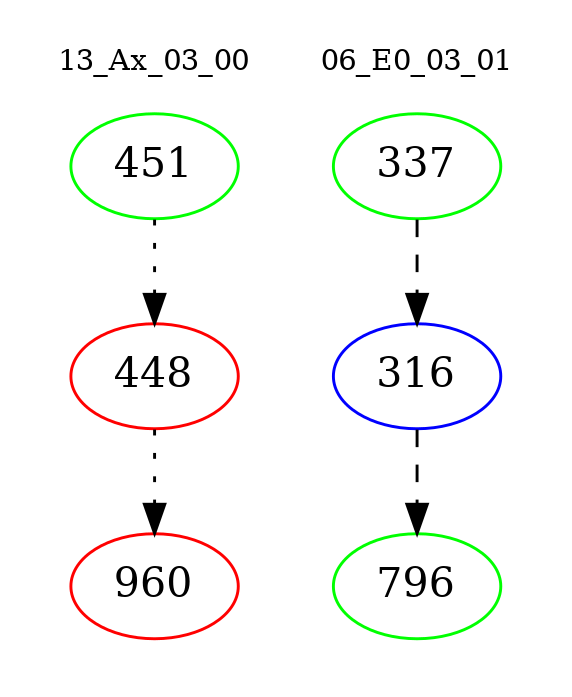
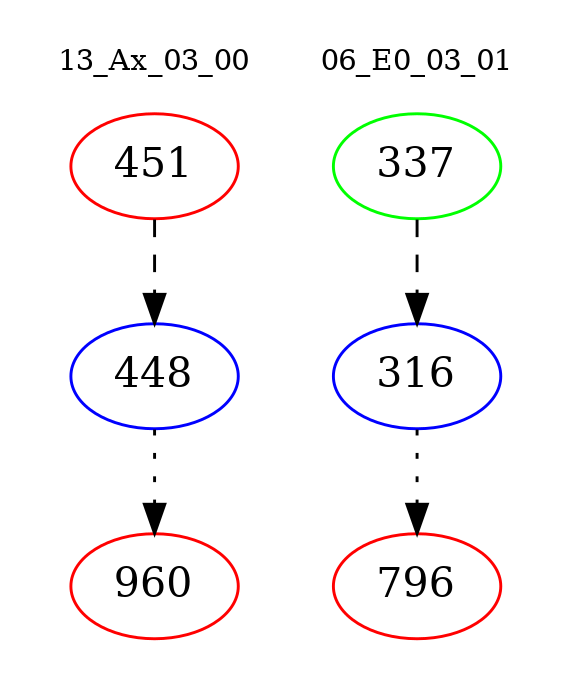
node "451": color green -> red
edge "451" -> "448": style dotted -> dashed
node "448": color red -> blue
edge "316" -> "796": style dashed -> dotted
node "796": color green -> red
